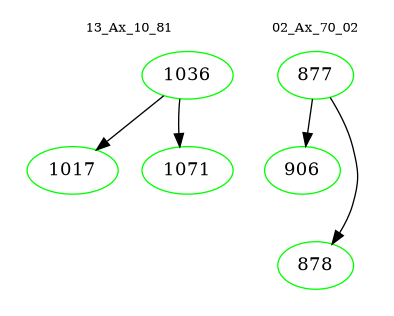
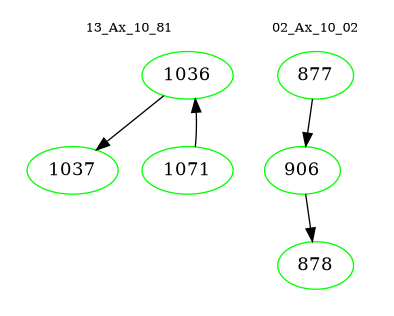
cluster "02_Ax_70_02": label "02_Ax_70_02" -> "02_Ax_10_02"
edge "1036" -> "1071": reversed
edge "877" -> "878": now "906" -> "878"
node "1017": label "1017" -> "1037"
